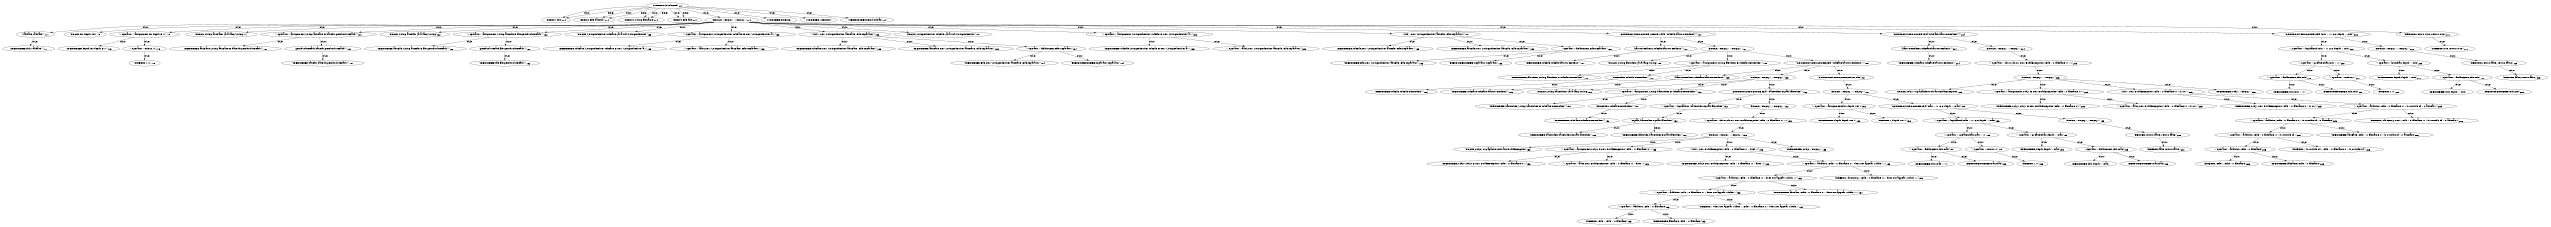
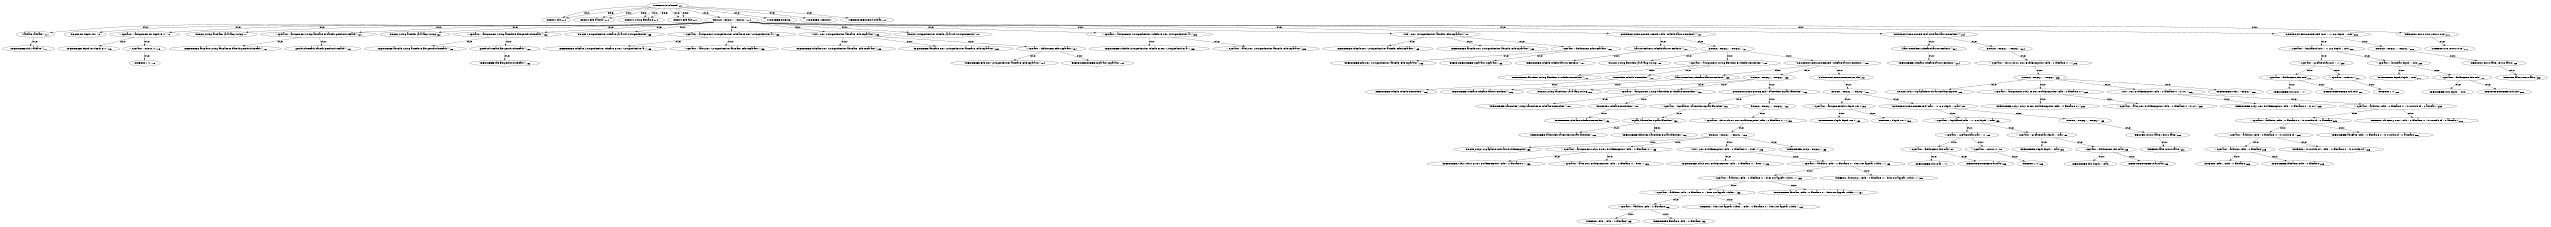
node "(IDENTIFIER,basedir,basedir.getAbsolutePath())": removed
